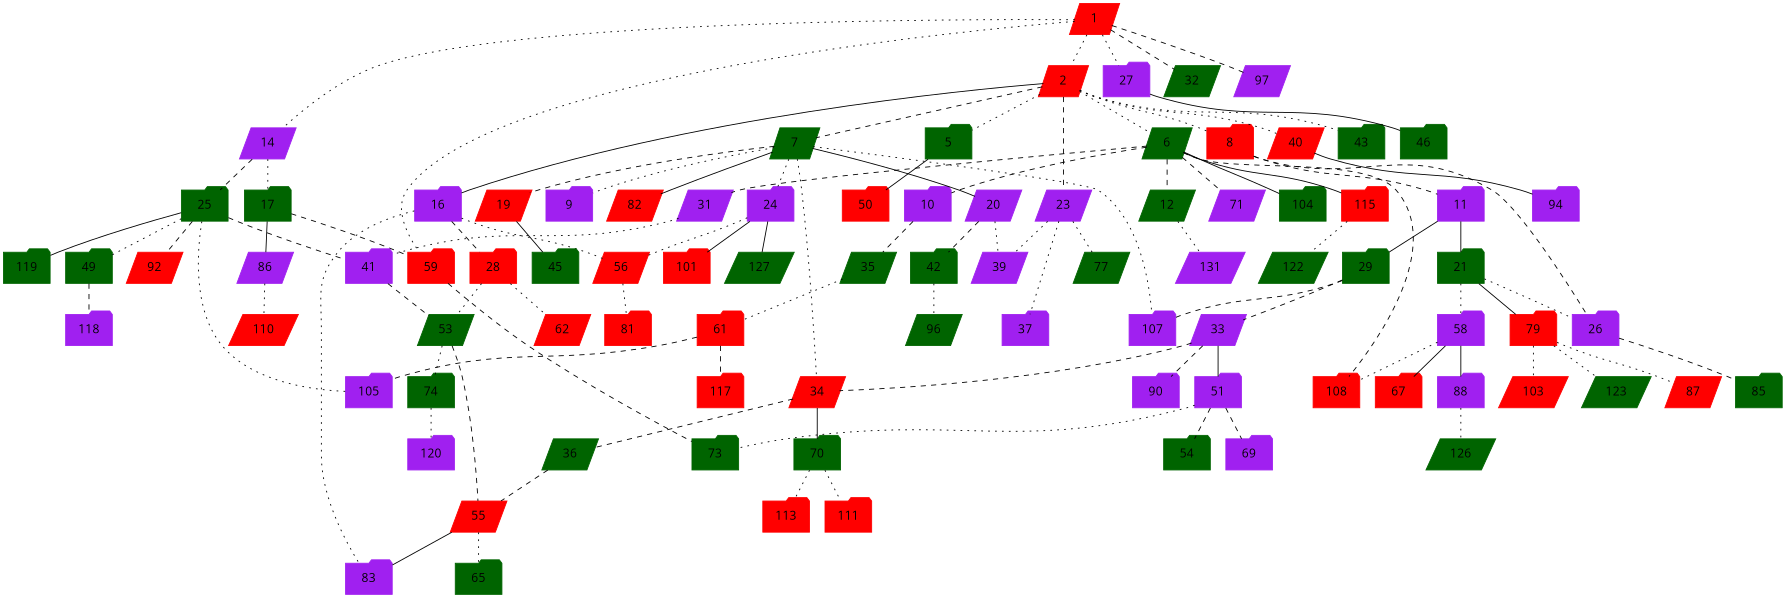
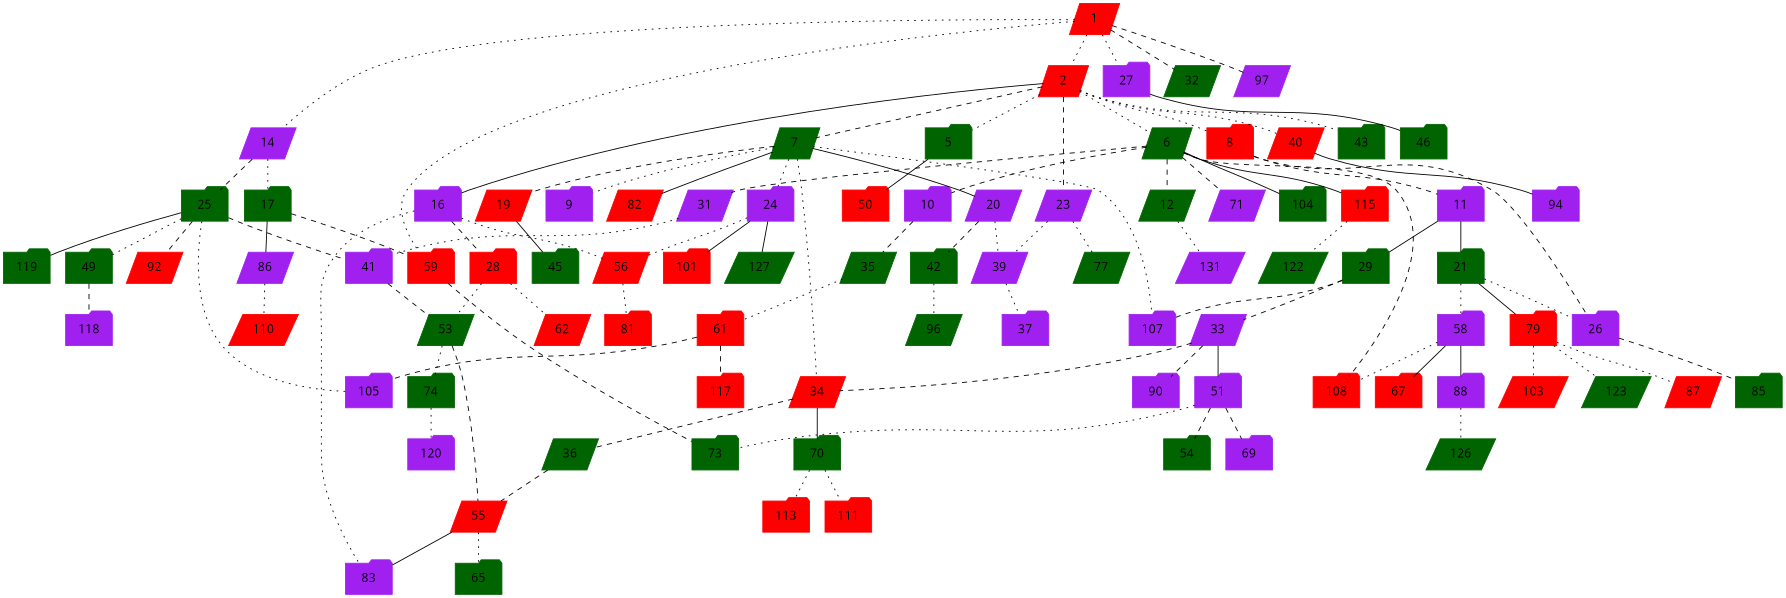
edge "23" -- "37": now "39" -- "37"
